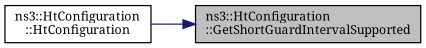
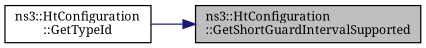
node "ns3::HtConfiguration ::HtConfiguration": label "ns3::HtConfiguration ::HtConfiguration" -> "ns3::HtConfiguration ::GetTypeId"
